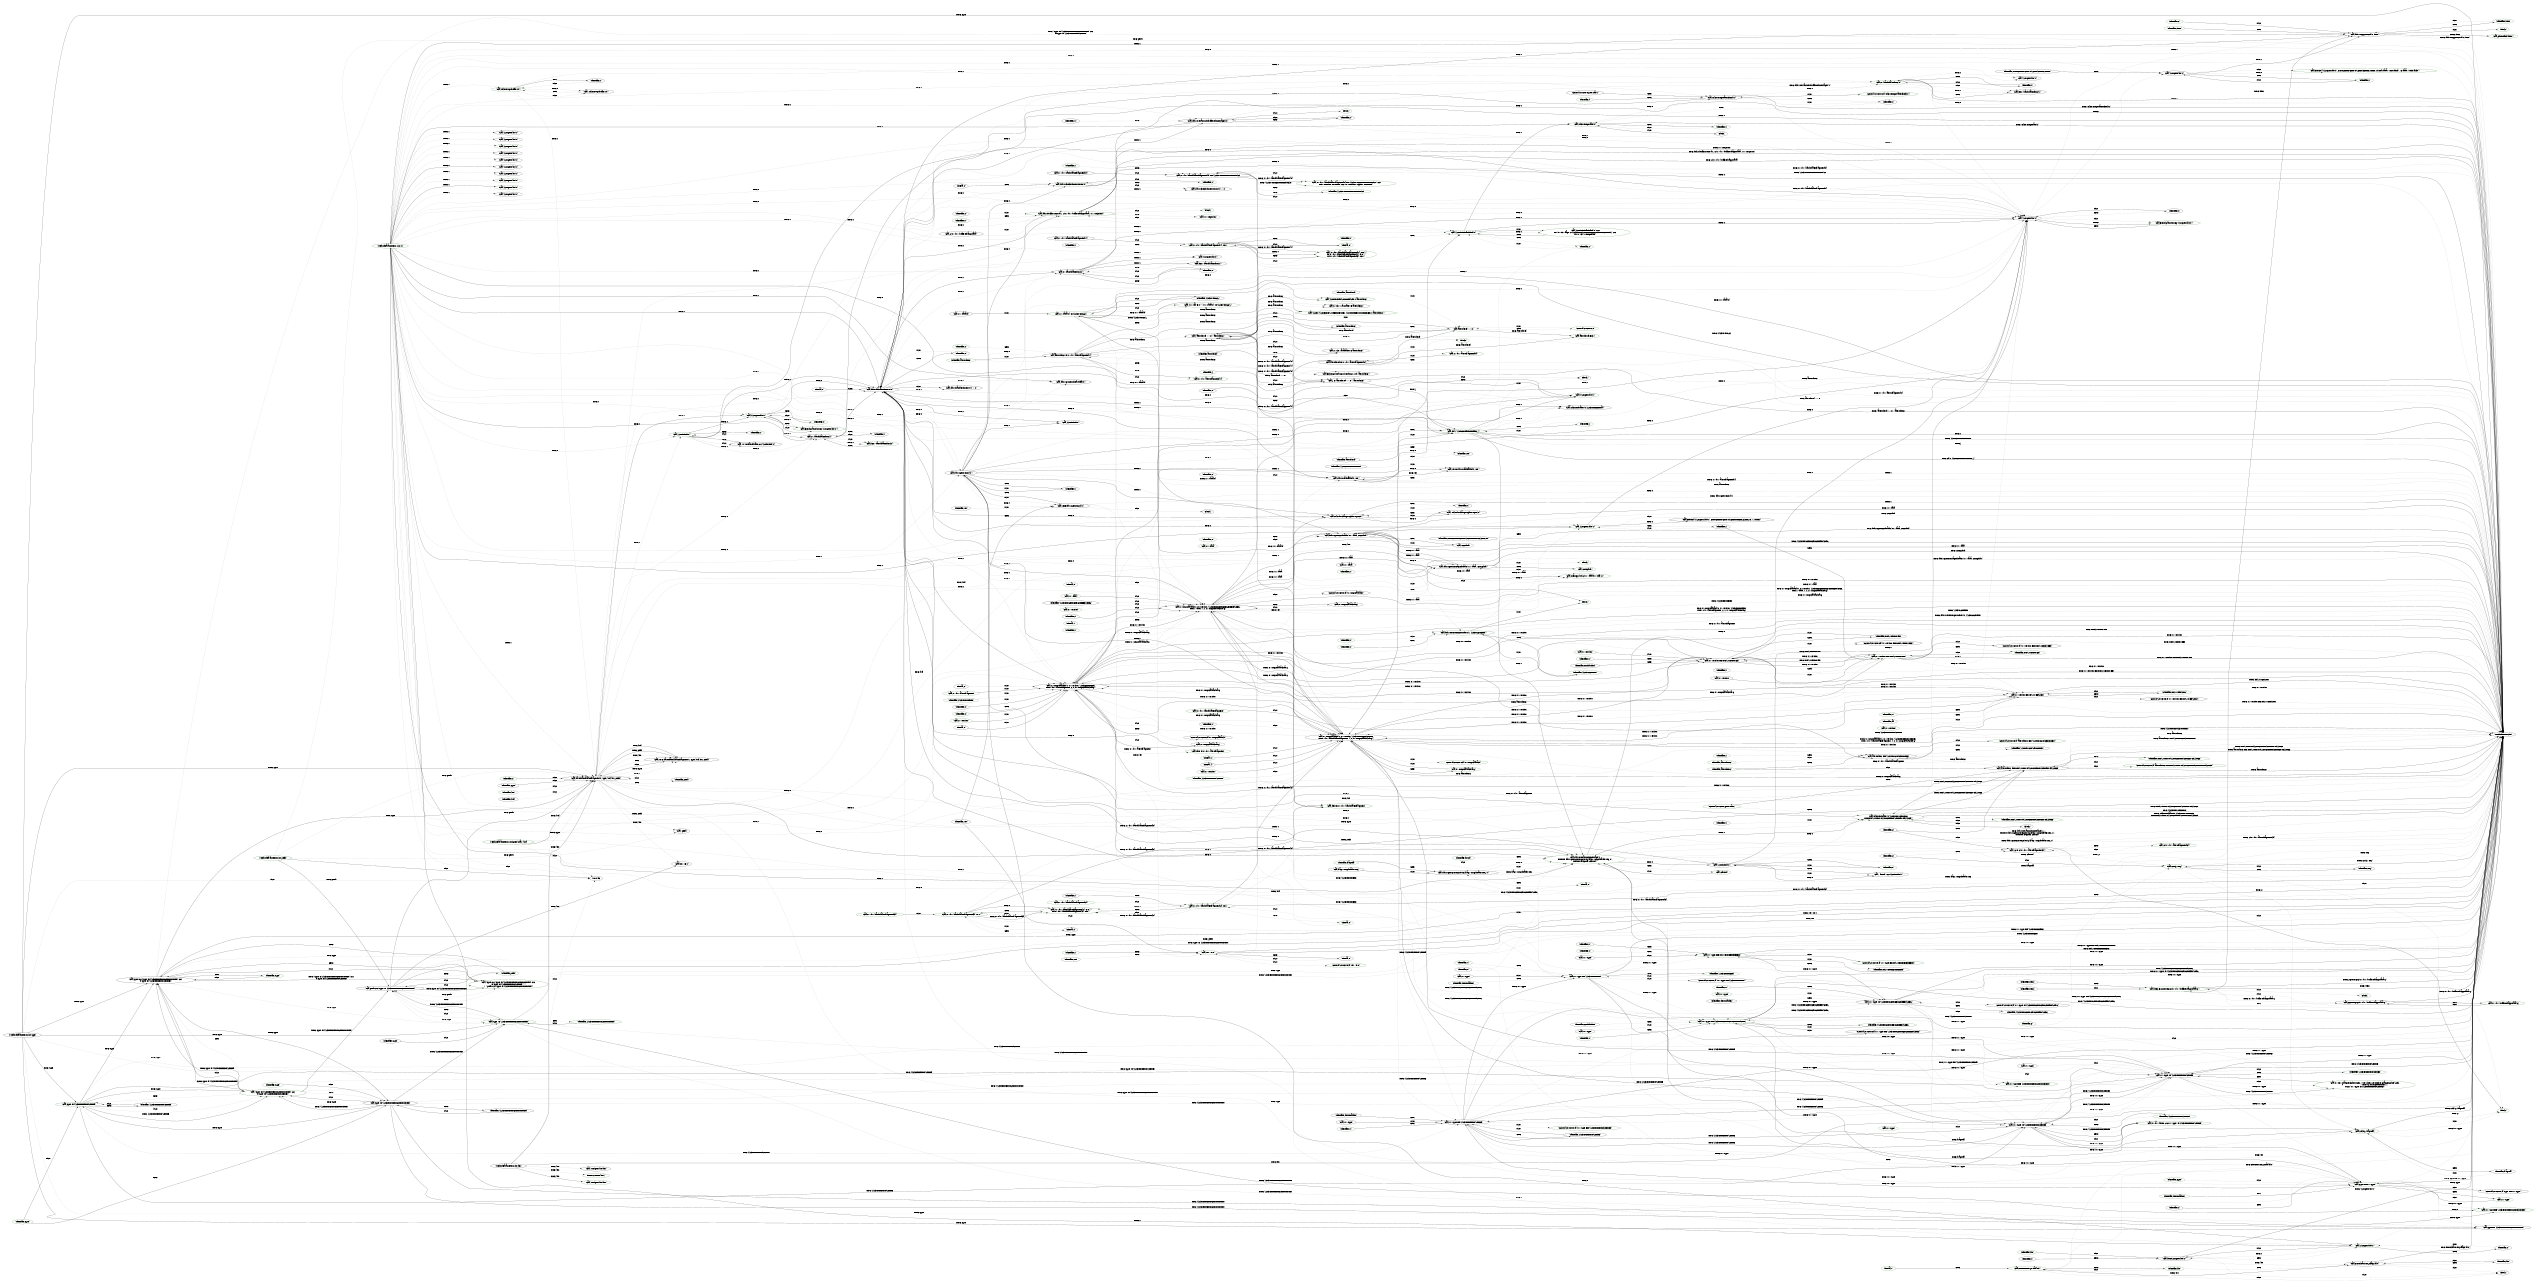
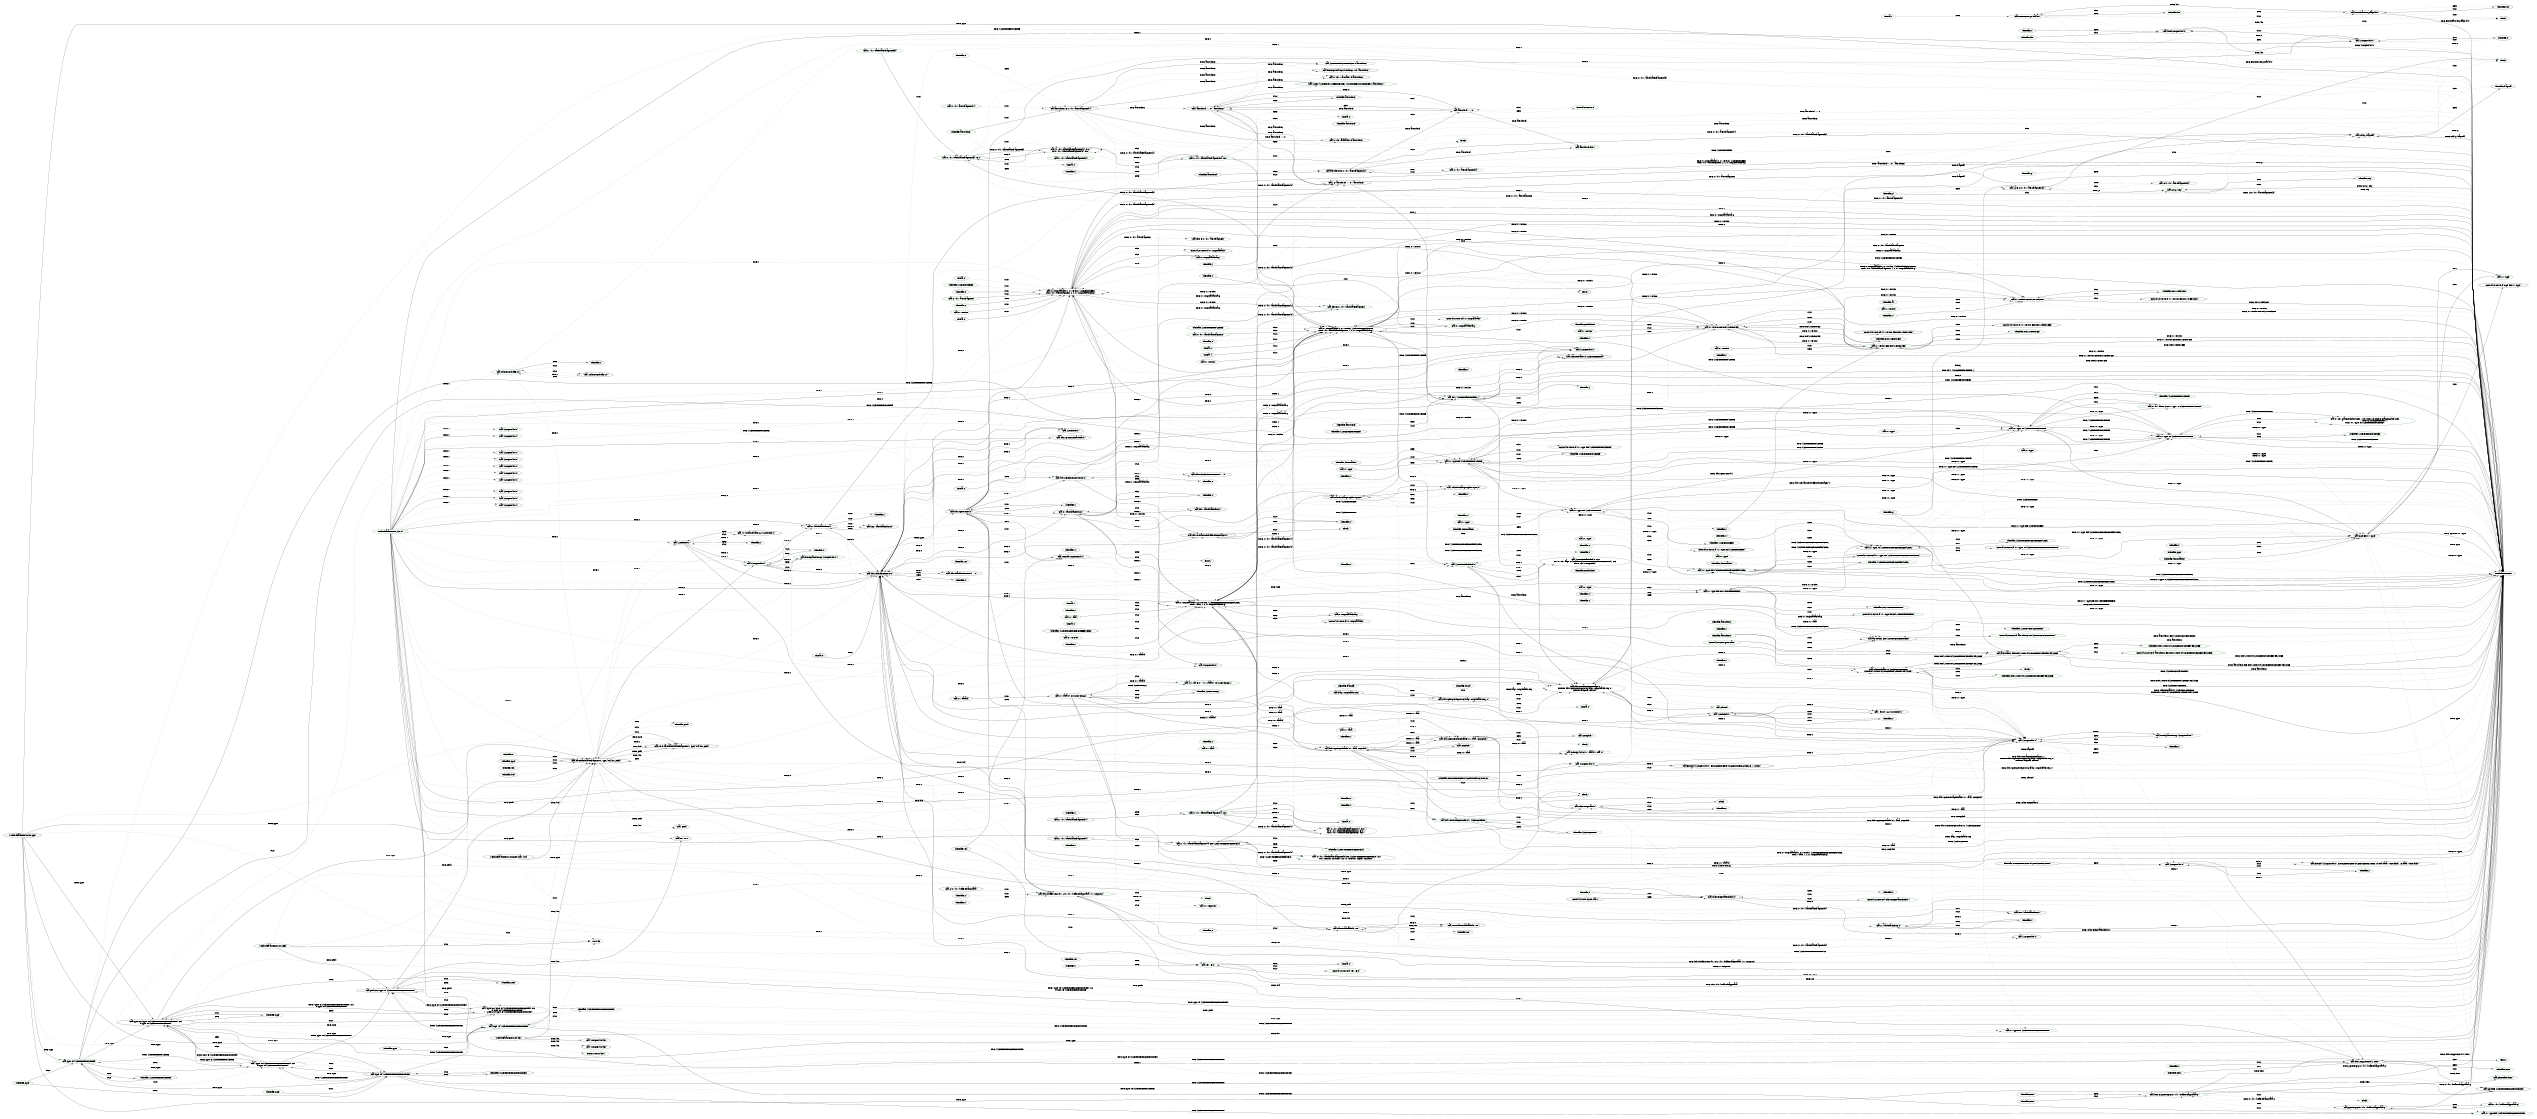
edge "(Call,alert_descr = s->d1->alert_fragment[1])" -> "(Call,s->d1->alert_fragment[1])": removed, label "CFG:"
edge "(Call,dtls1_handle_timeout(s))" -> "(Call,ssl3_do_change_cipher_spec(s))": removed, label "DDG: s"
